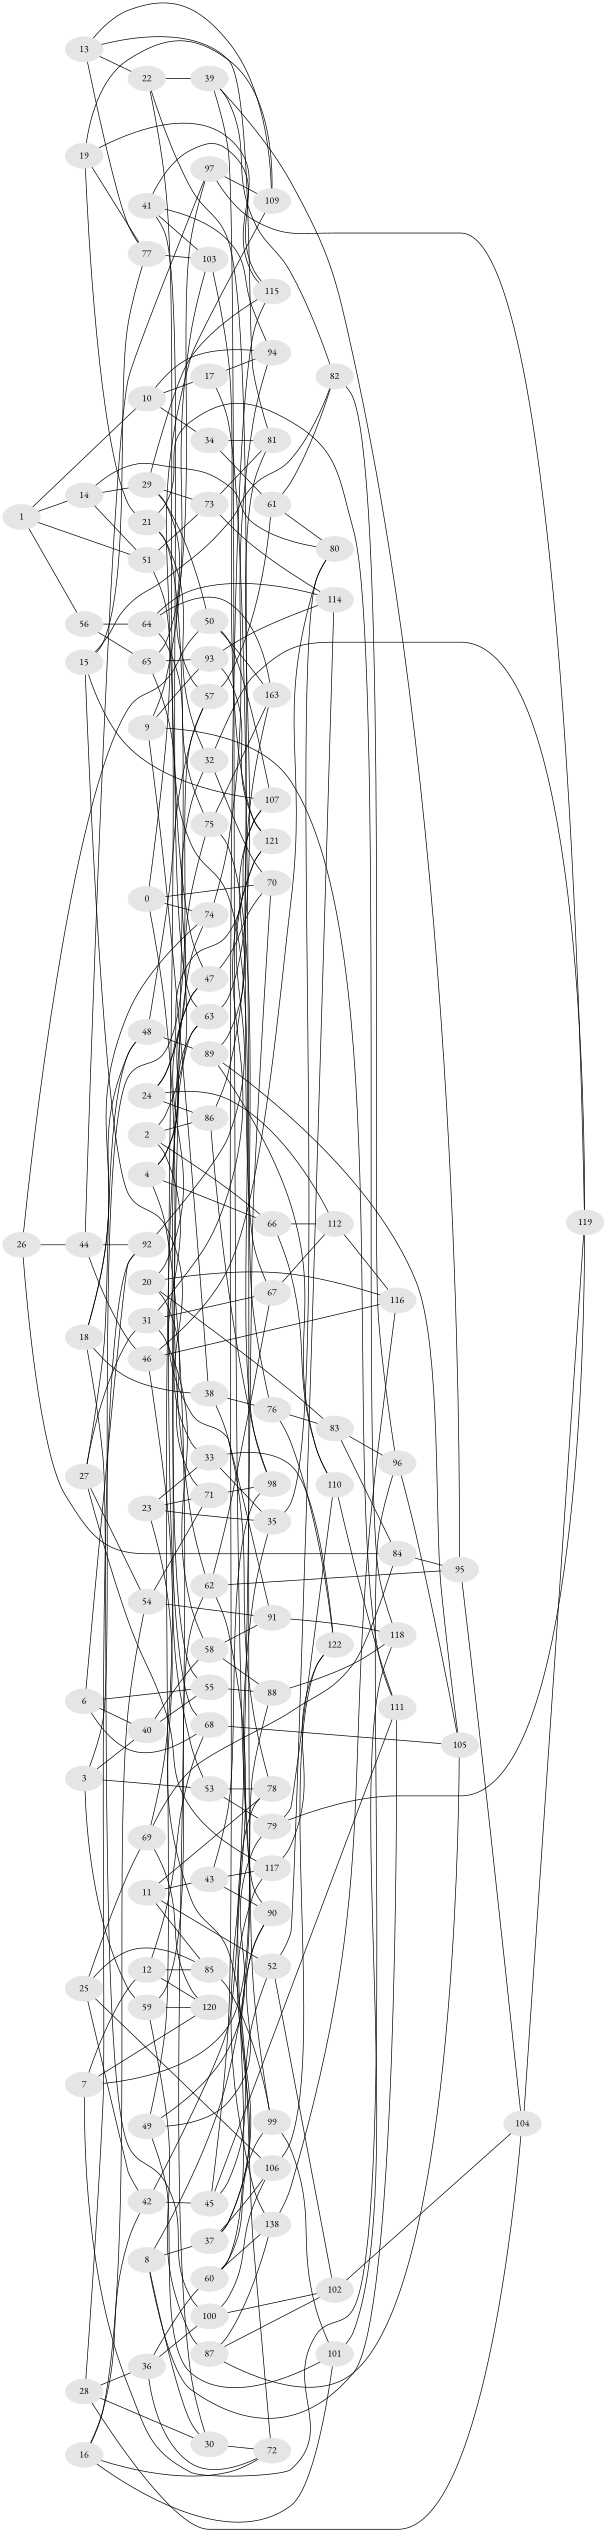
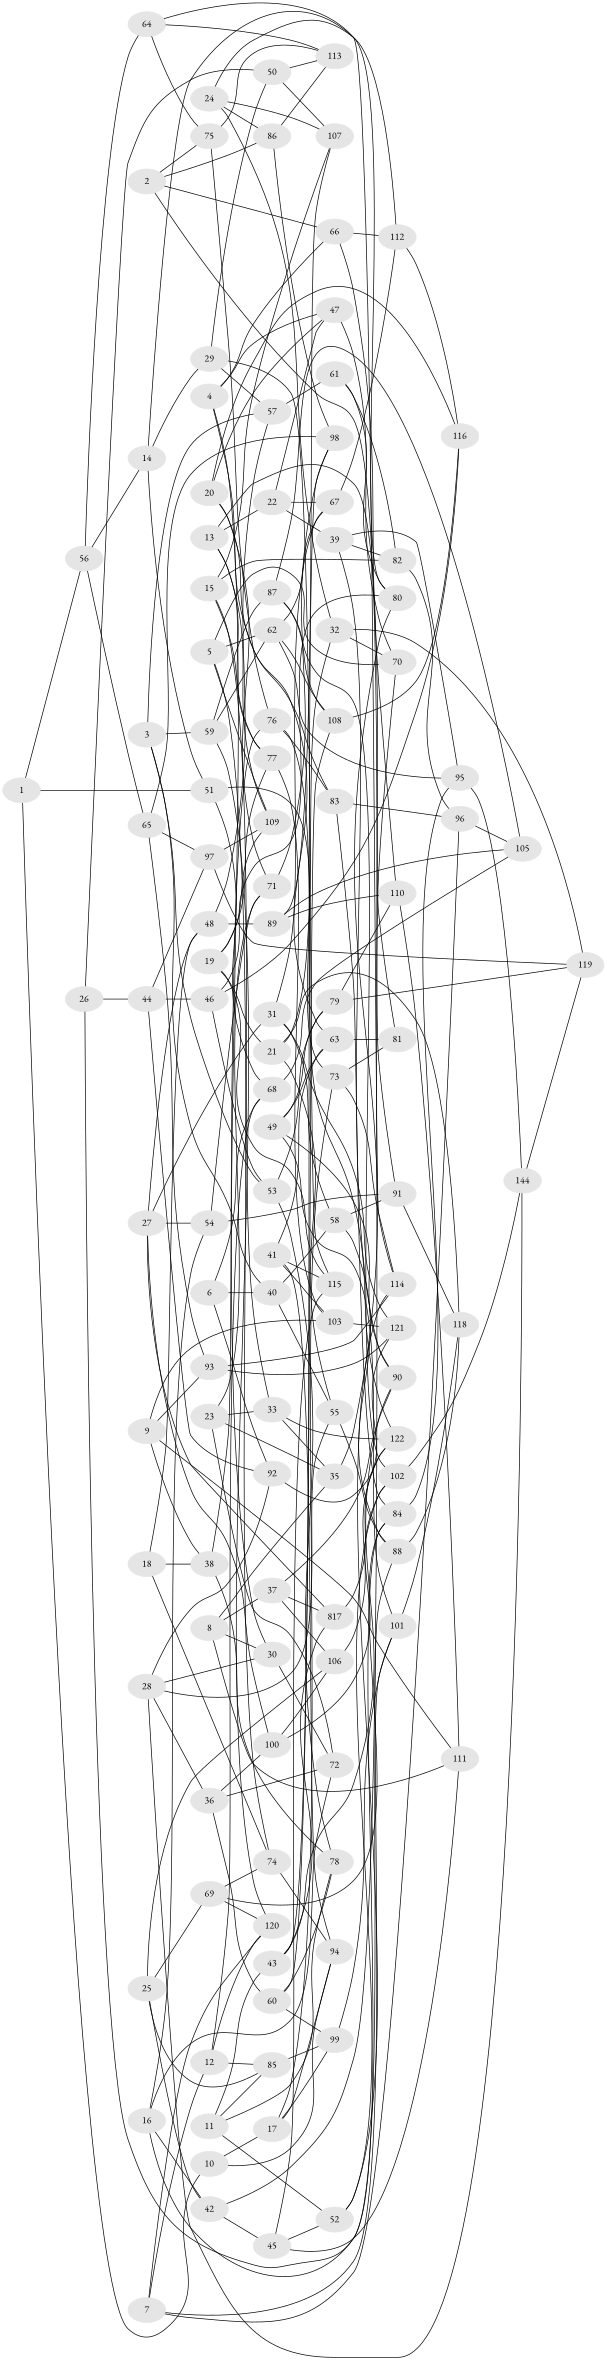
node "34": removed
edge "29" -- "73": now "17" -- "73"
edge "14" -- "1": now "14" -- "56"
node "163": label "163" -> "113"
node "0": label "0" -> "5"
edge "55" -- "6": now "55" -- "28"
edge "18" -- "100": now "27" -- "100"
node "117": label "117" -> "817"
node "104": label "104" -> "144"
node "138": label "138" -> "108"
